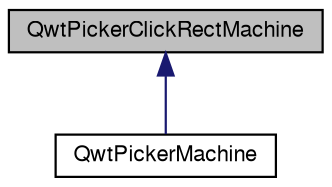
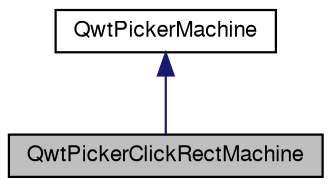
edge "QwtPickerMachine" -> "QwtPickerClickRectMachine": reversed
